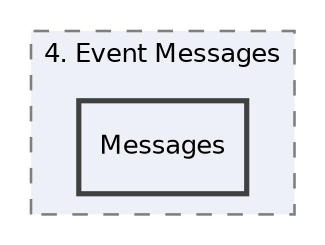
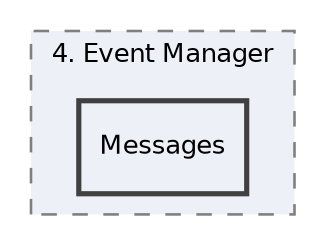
cluster "4. Event Messages": label "4. Event Messages" -> "4. Event Manager"
